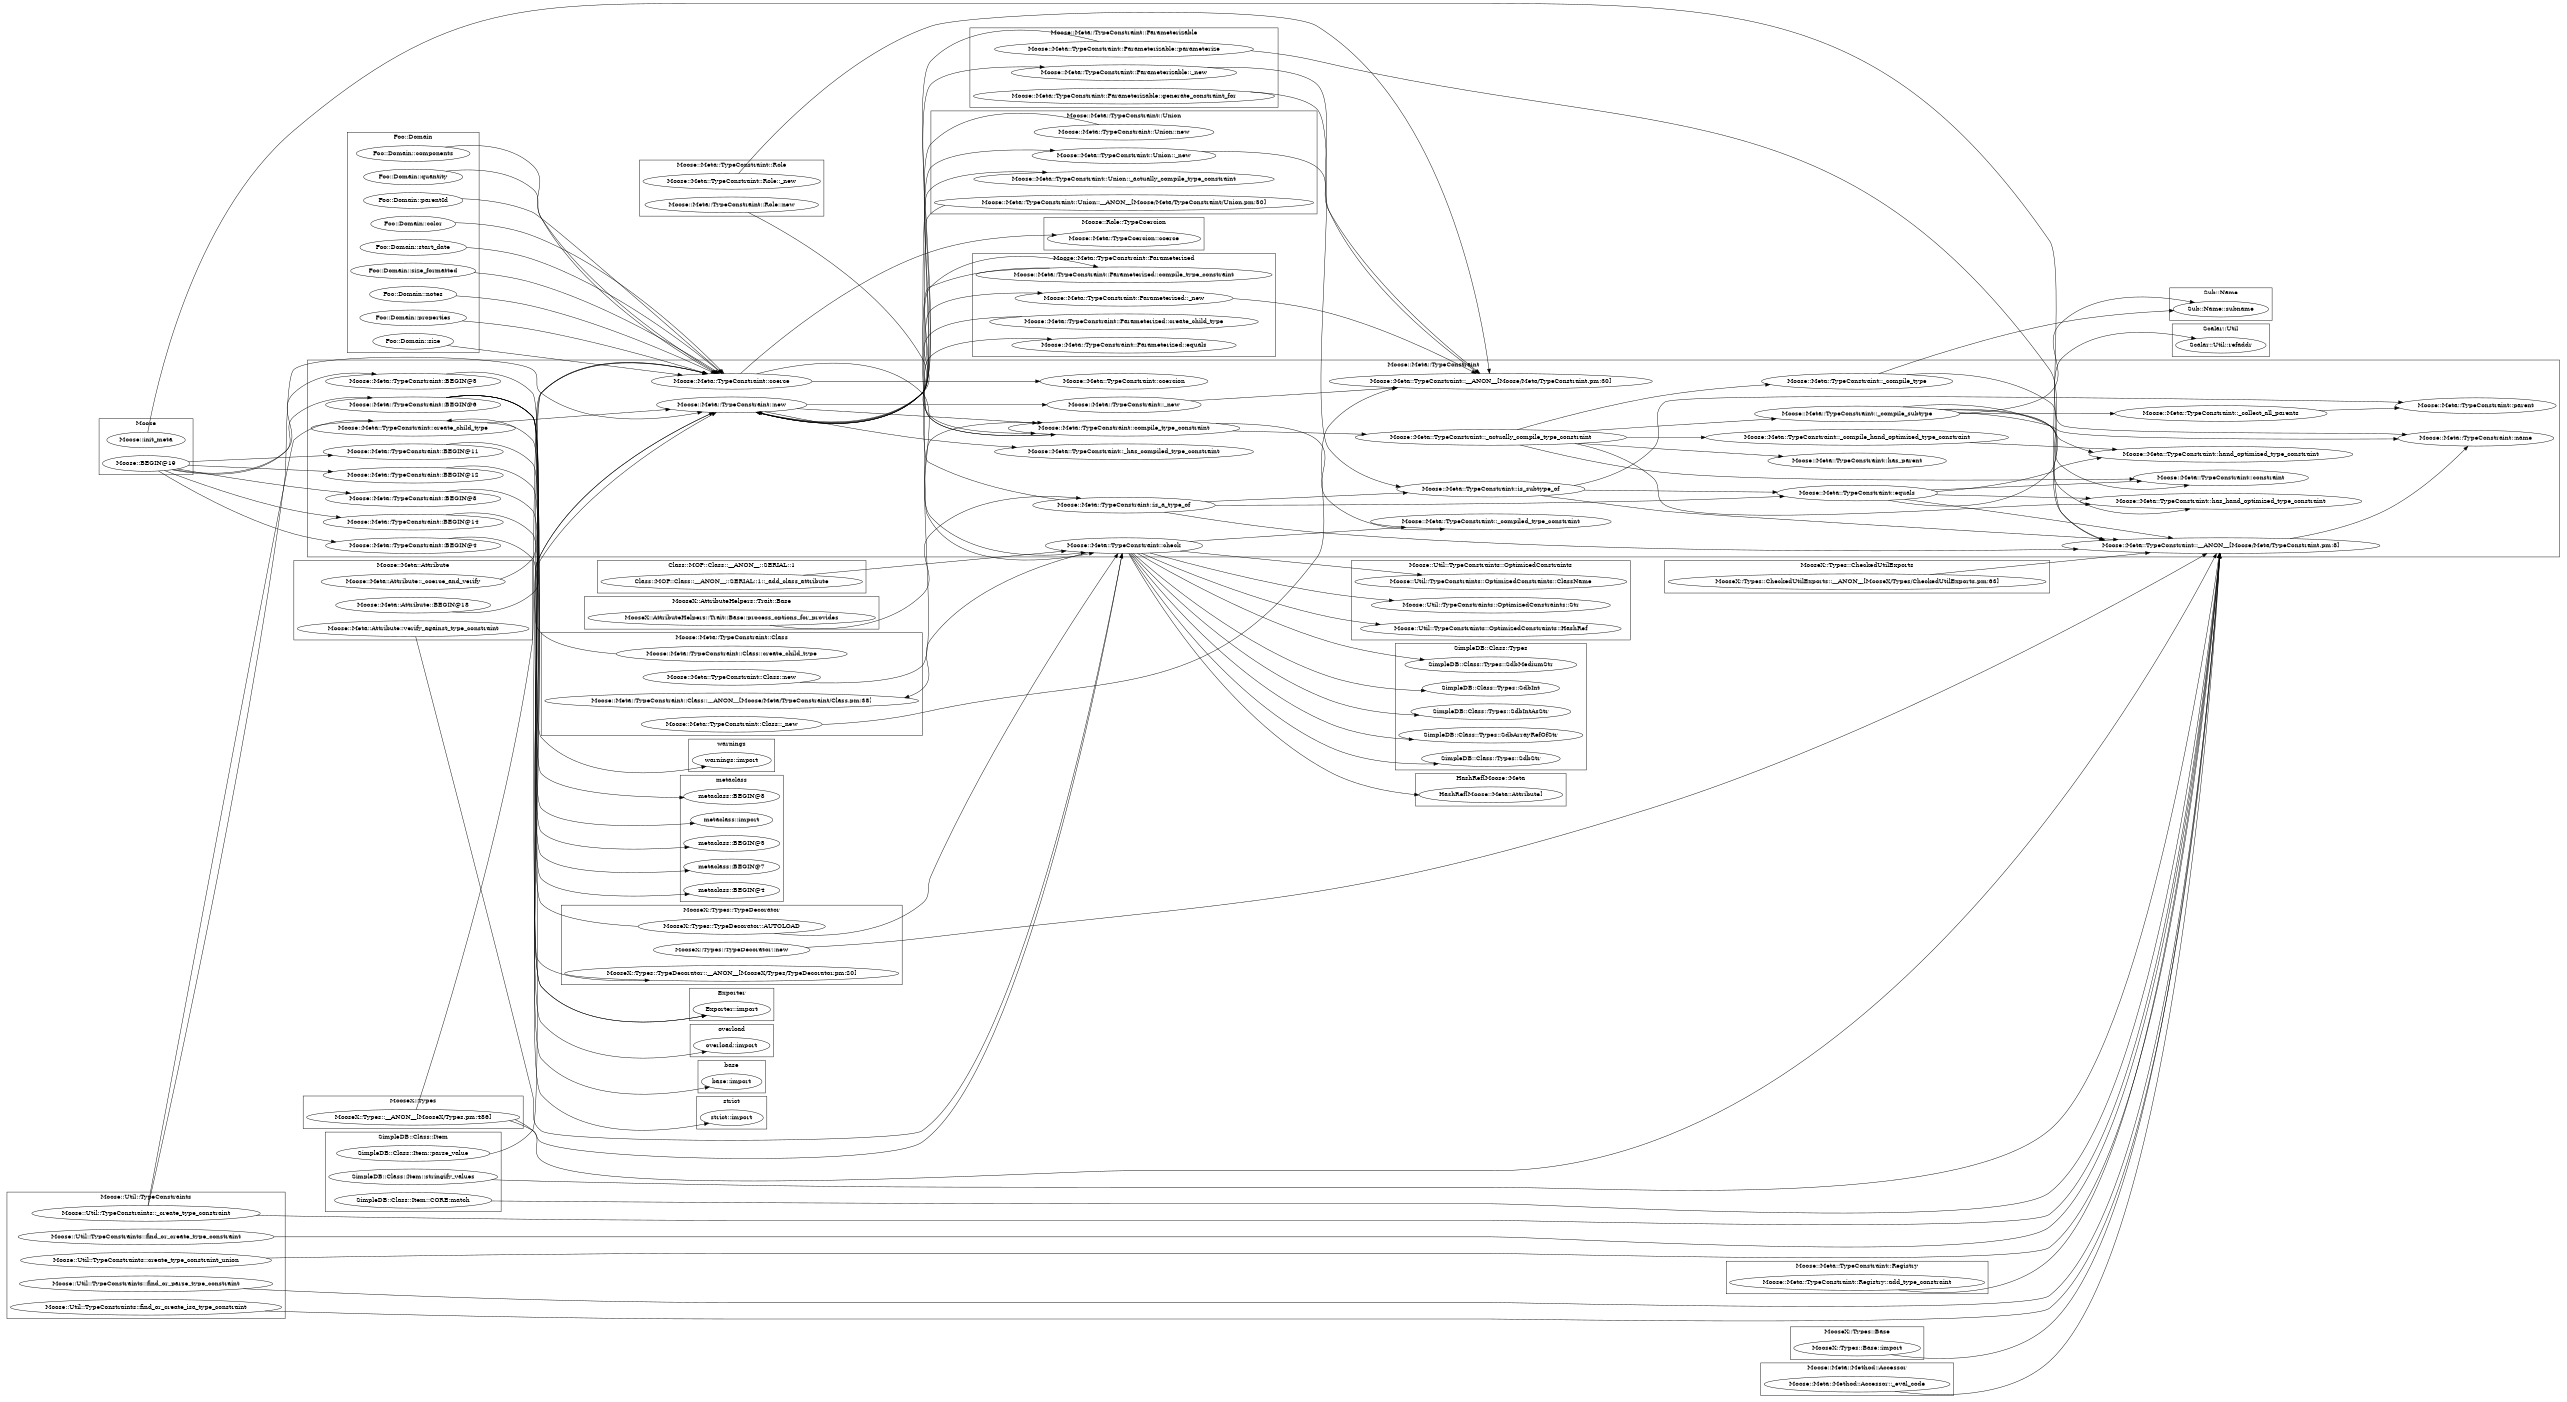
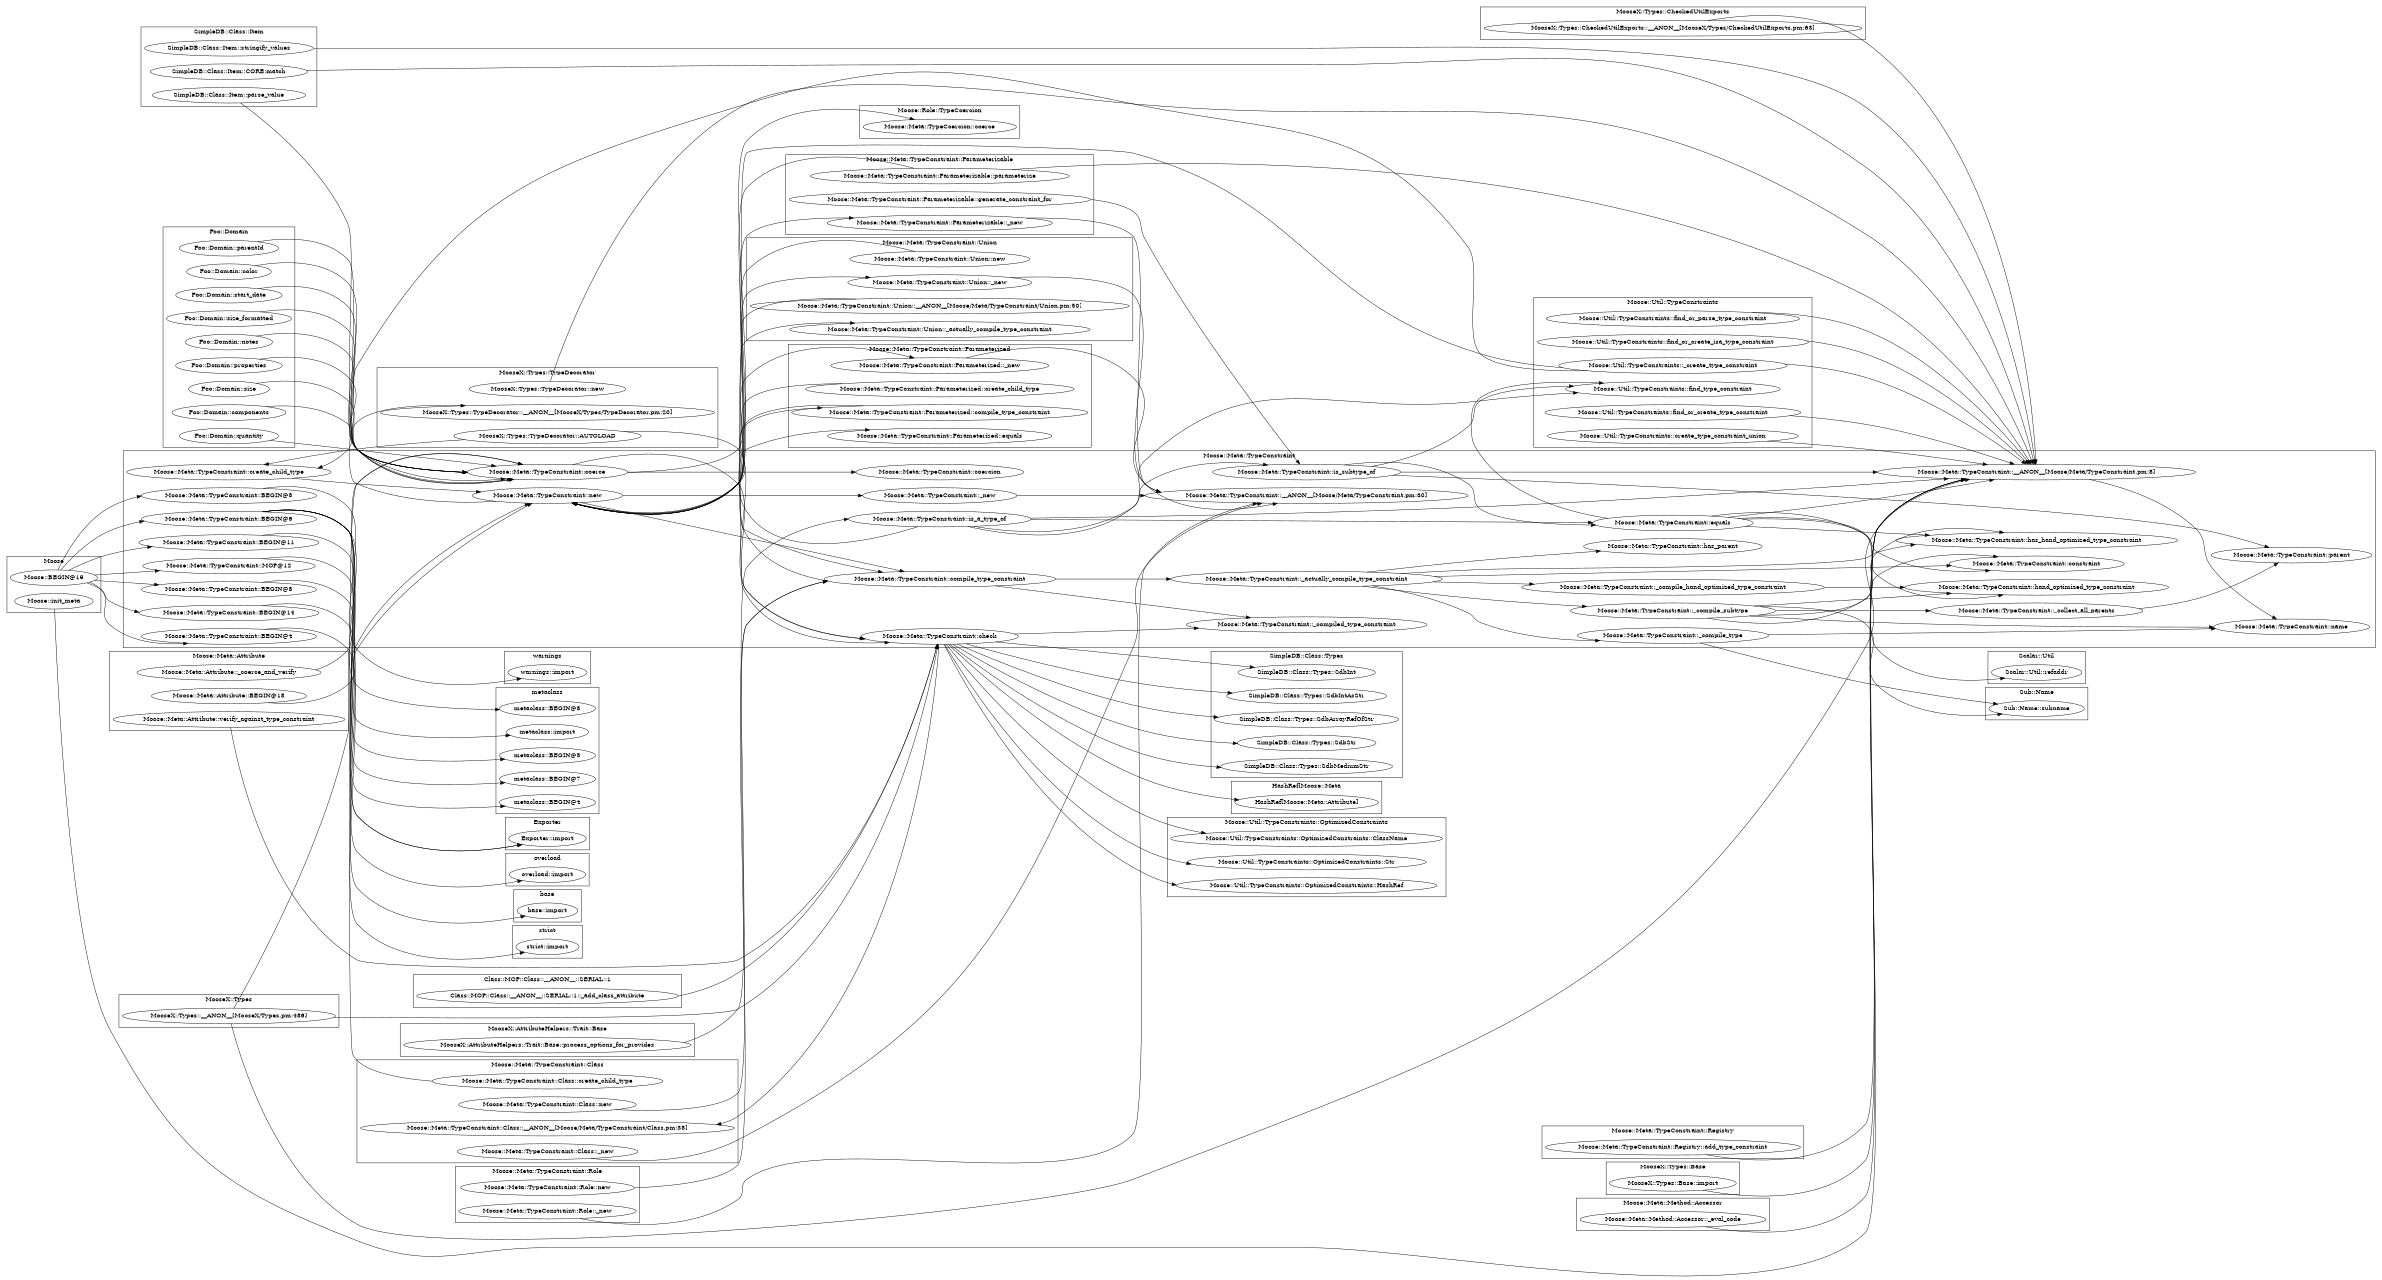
node "Moose::Util::TypeConstraints::find_type_constraint": added
node "Moose::Meta::TypeConstraint::_has_compiled_type_constraint": removed
node "Moose::Meta::TypeConstraint::BEGIN@12": label "Moose::Meta::TypeConstraint::BEGIN@12" -> "Moose::Meta::TypeConstraint::MOP@12"
